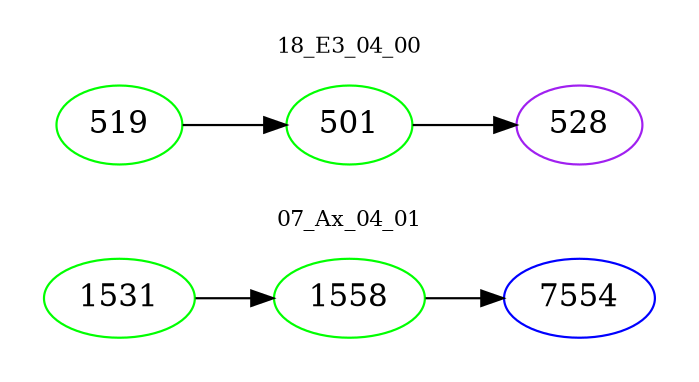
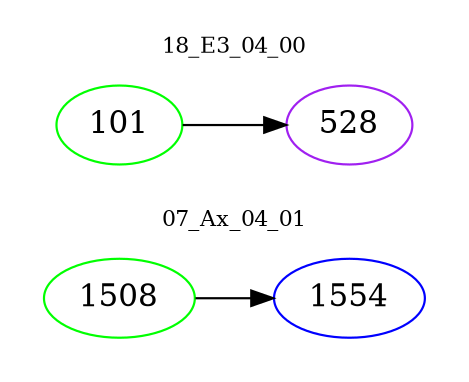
node "519": removed
node "501": label "501" -> "101"
node "1531": removed
node "1558": label "1558" -> "1508"
node "7554": label "7554" -> "1554"
